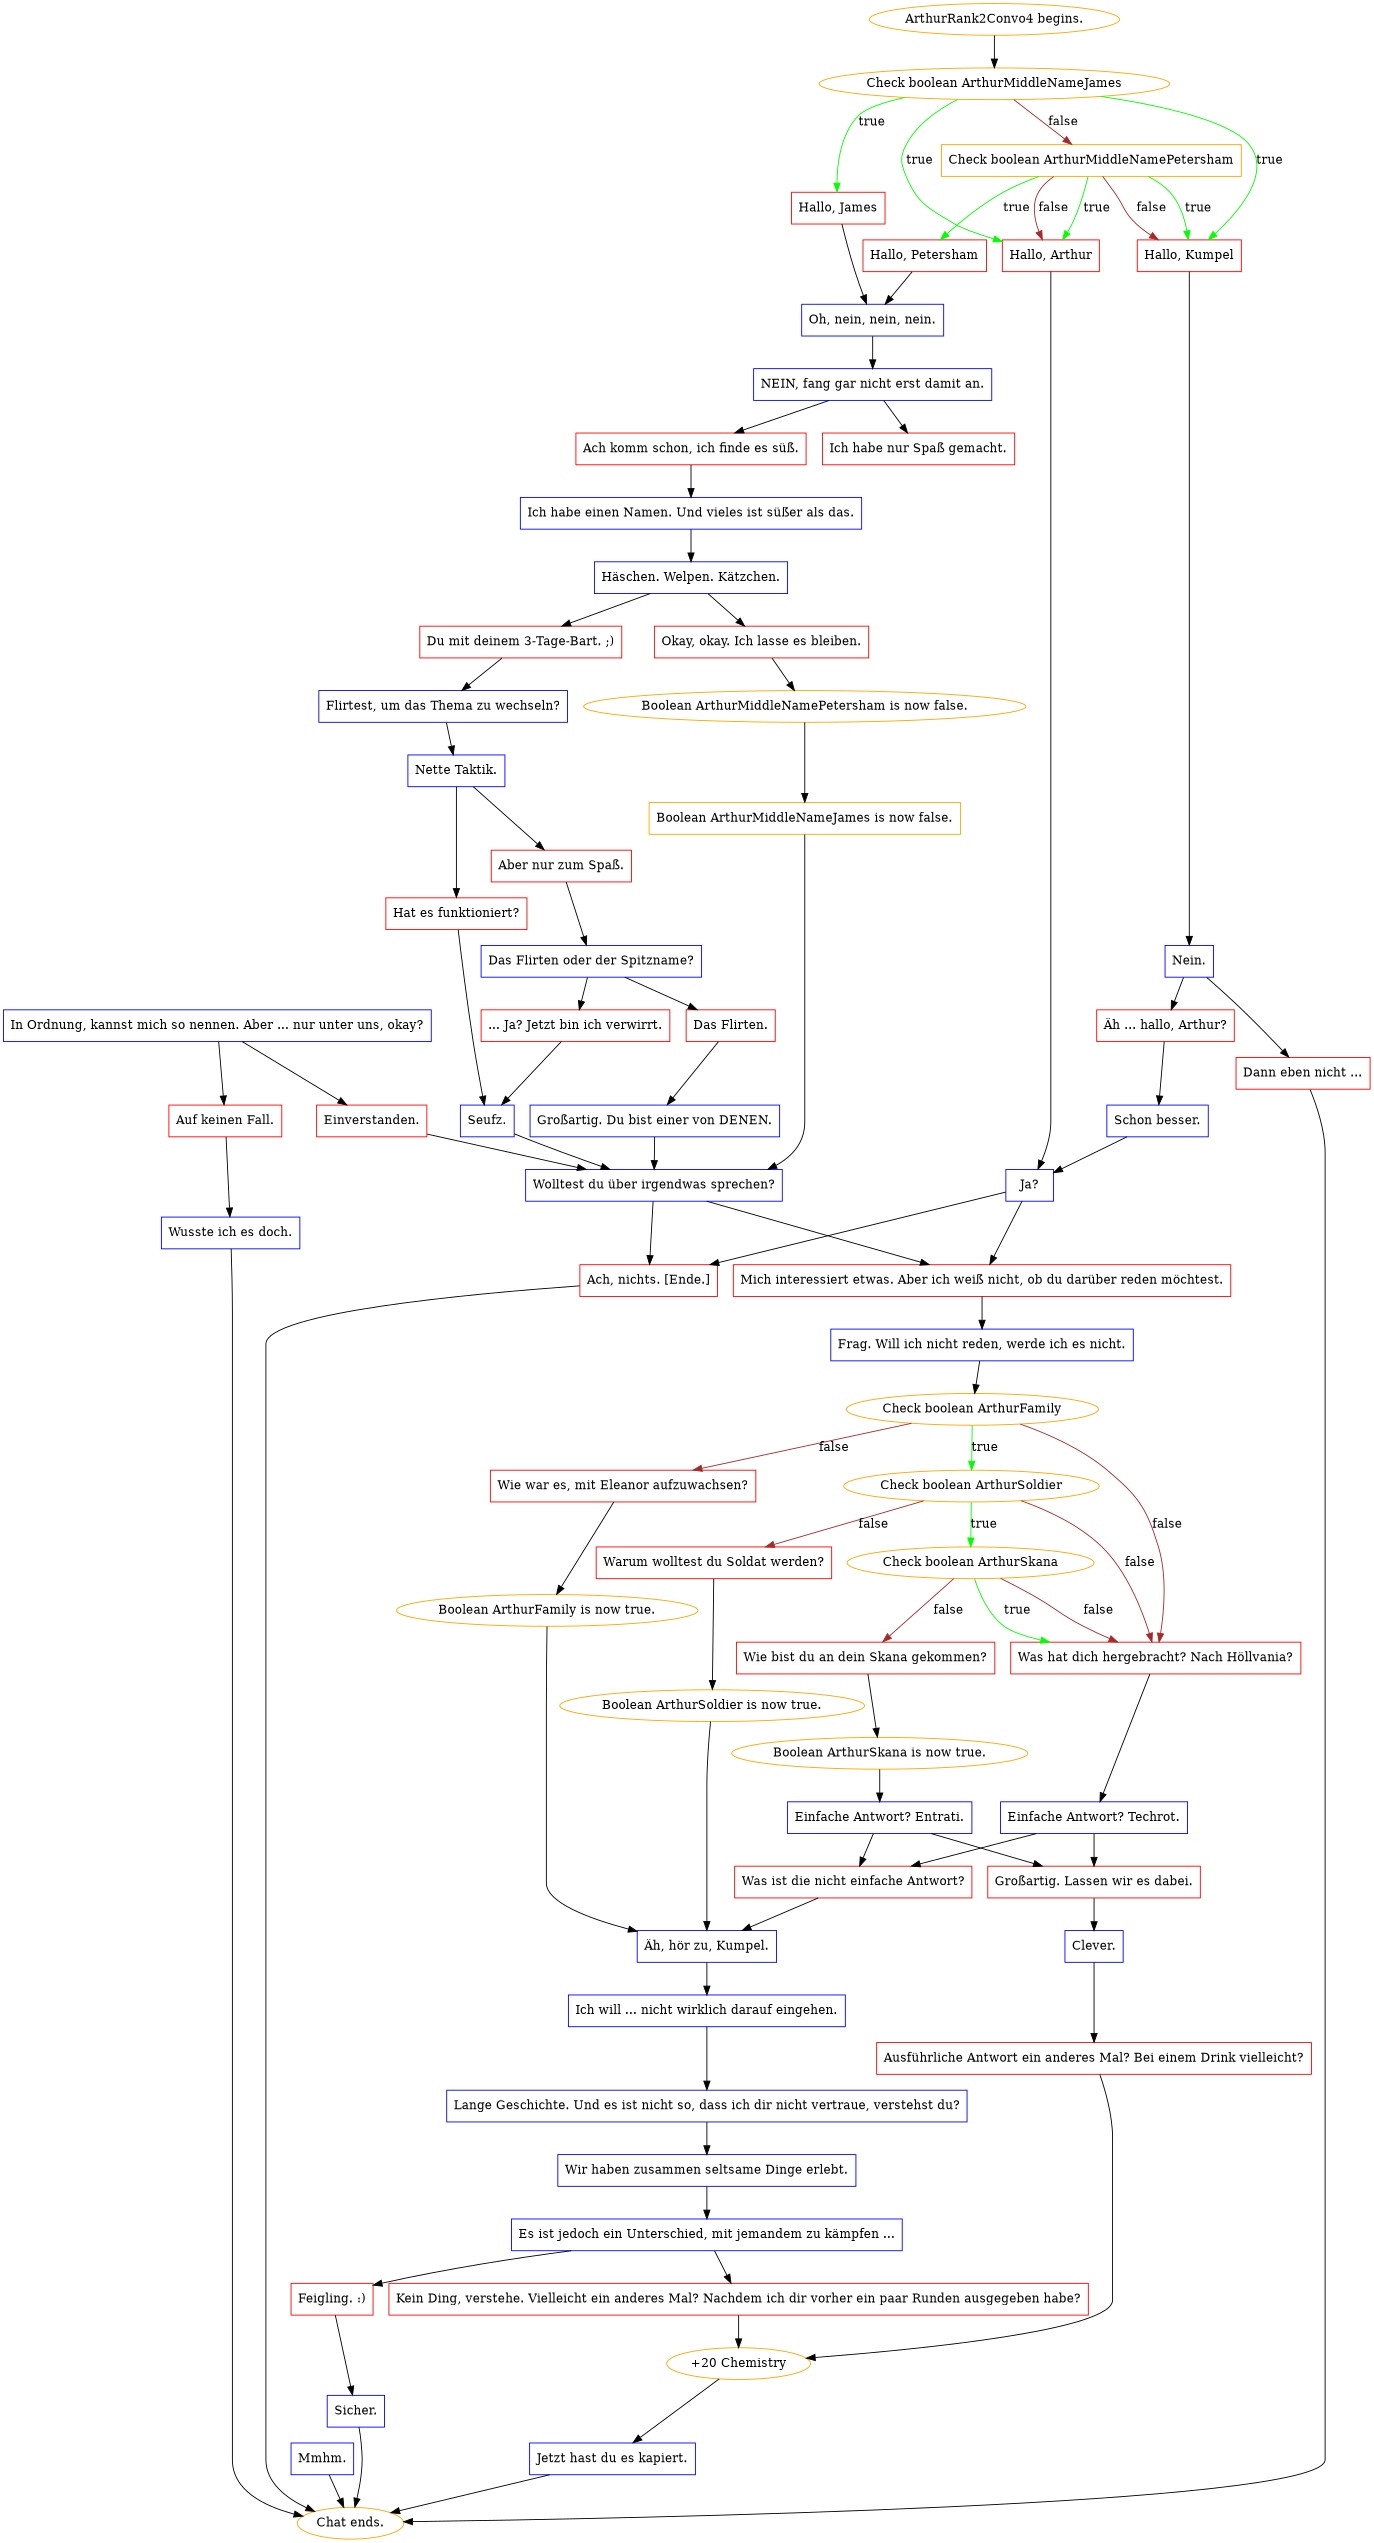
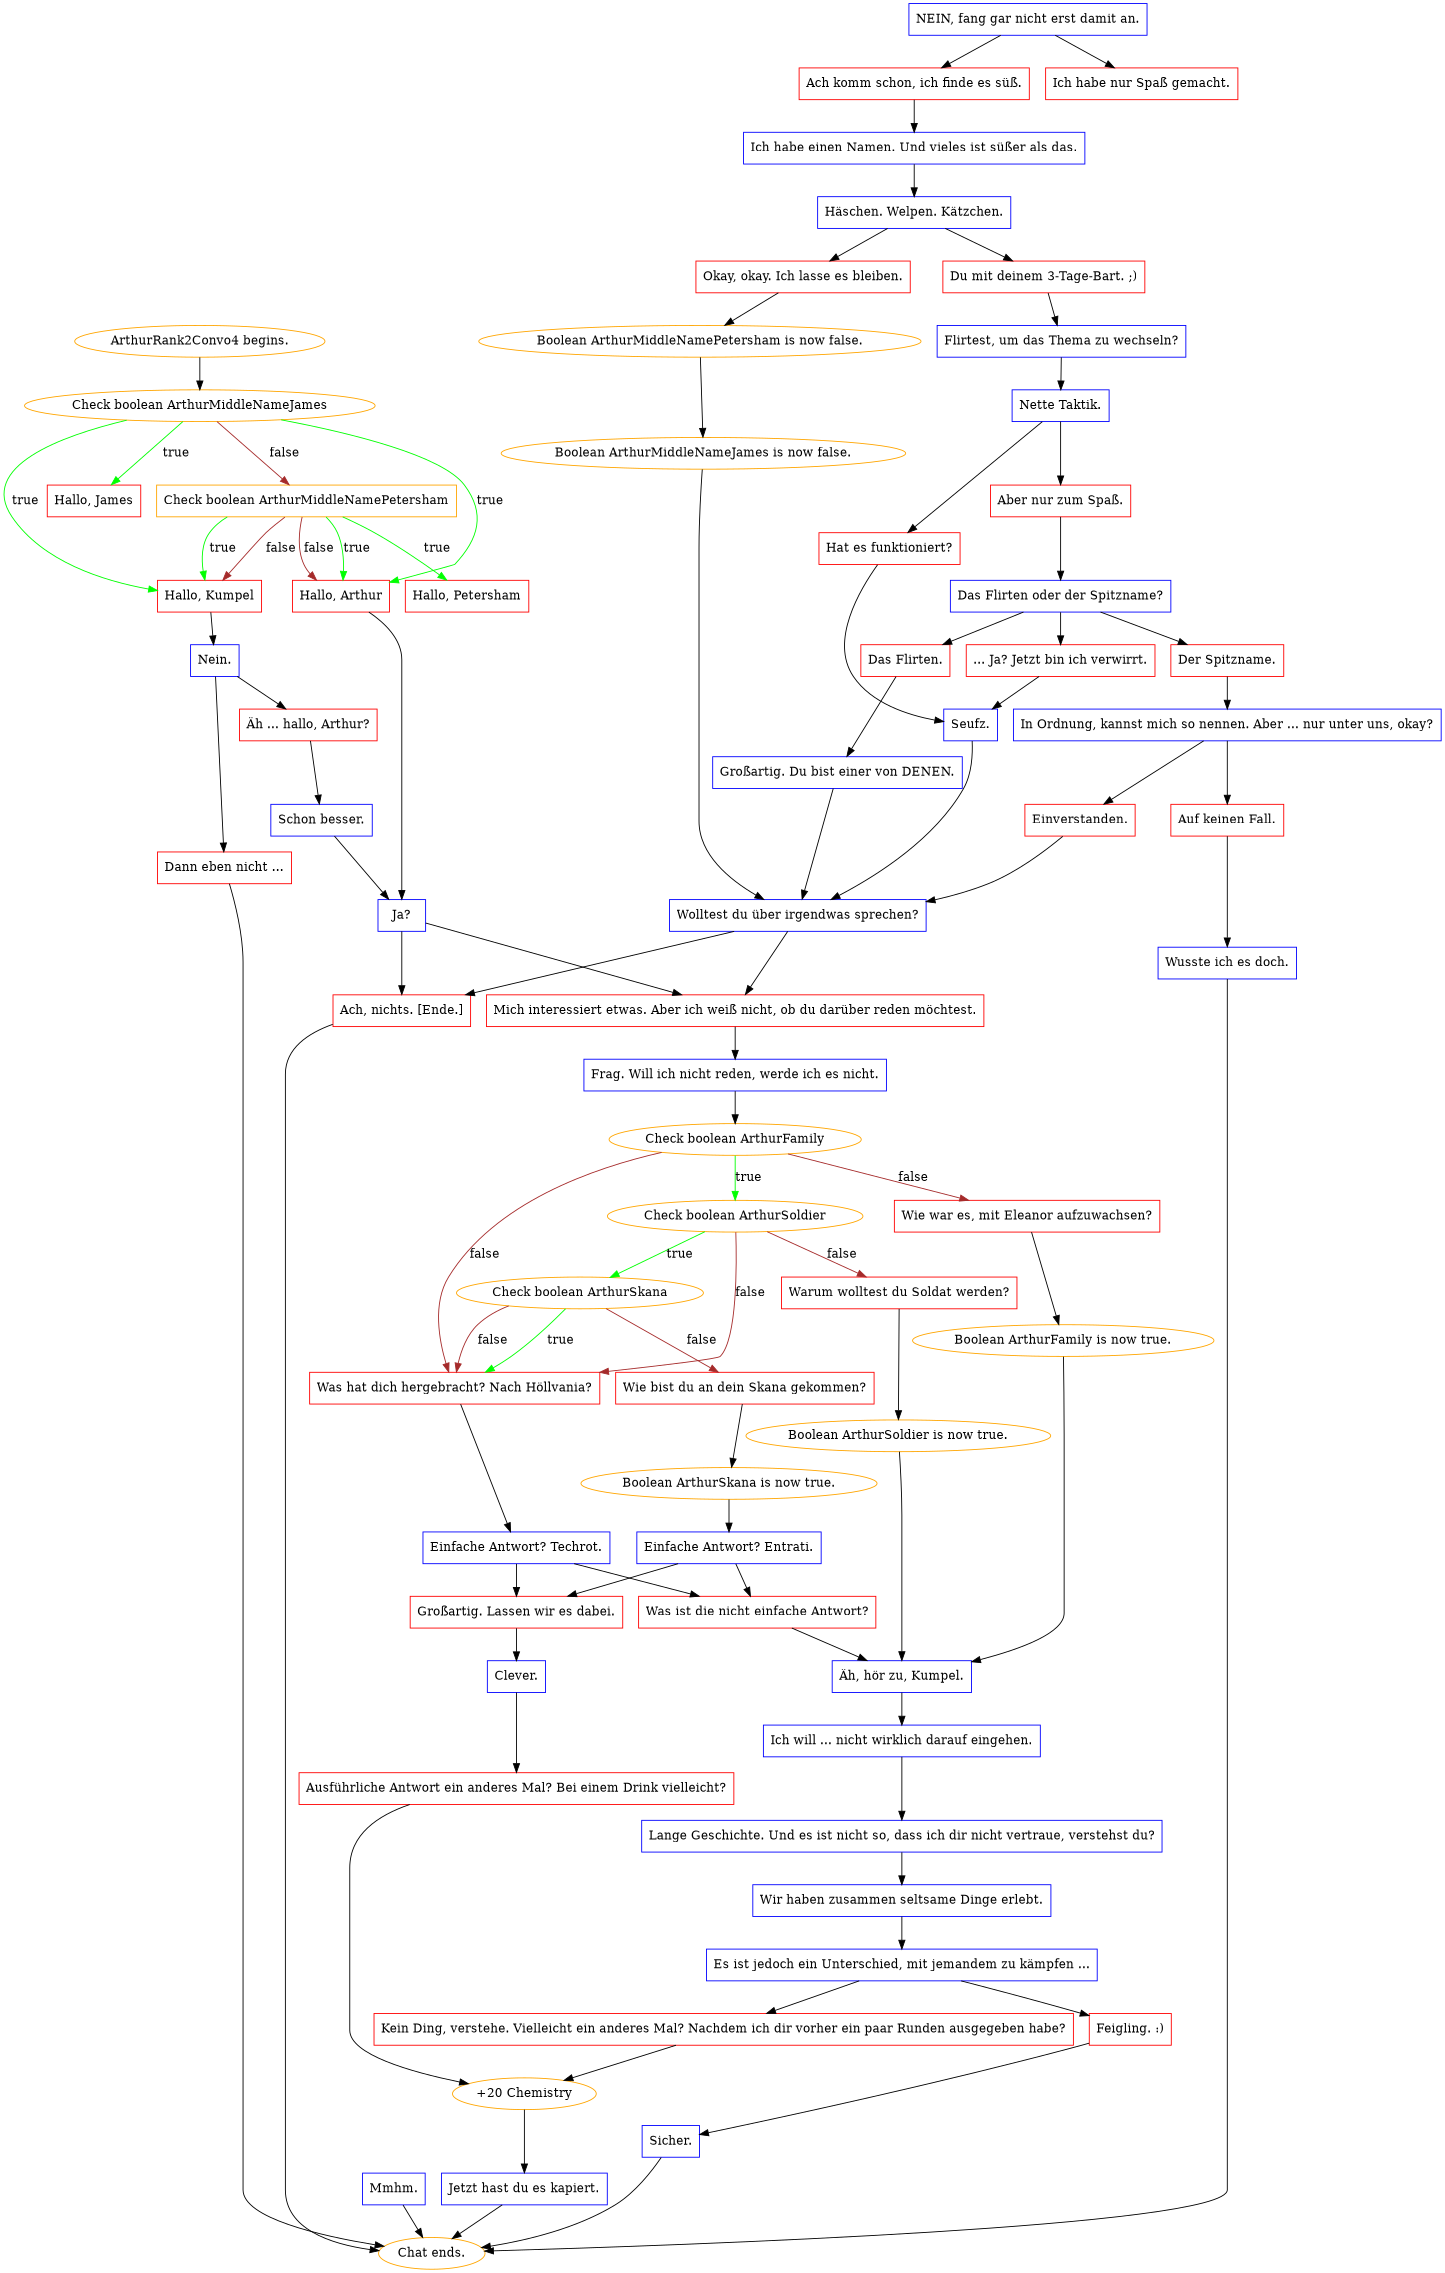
node "Oh, nein, nein, nein.": removed
node "Der Spitzname.": added
node "Boolean ArthurMiddleNameJames is now false.": shape box -> ellipse
